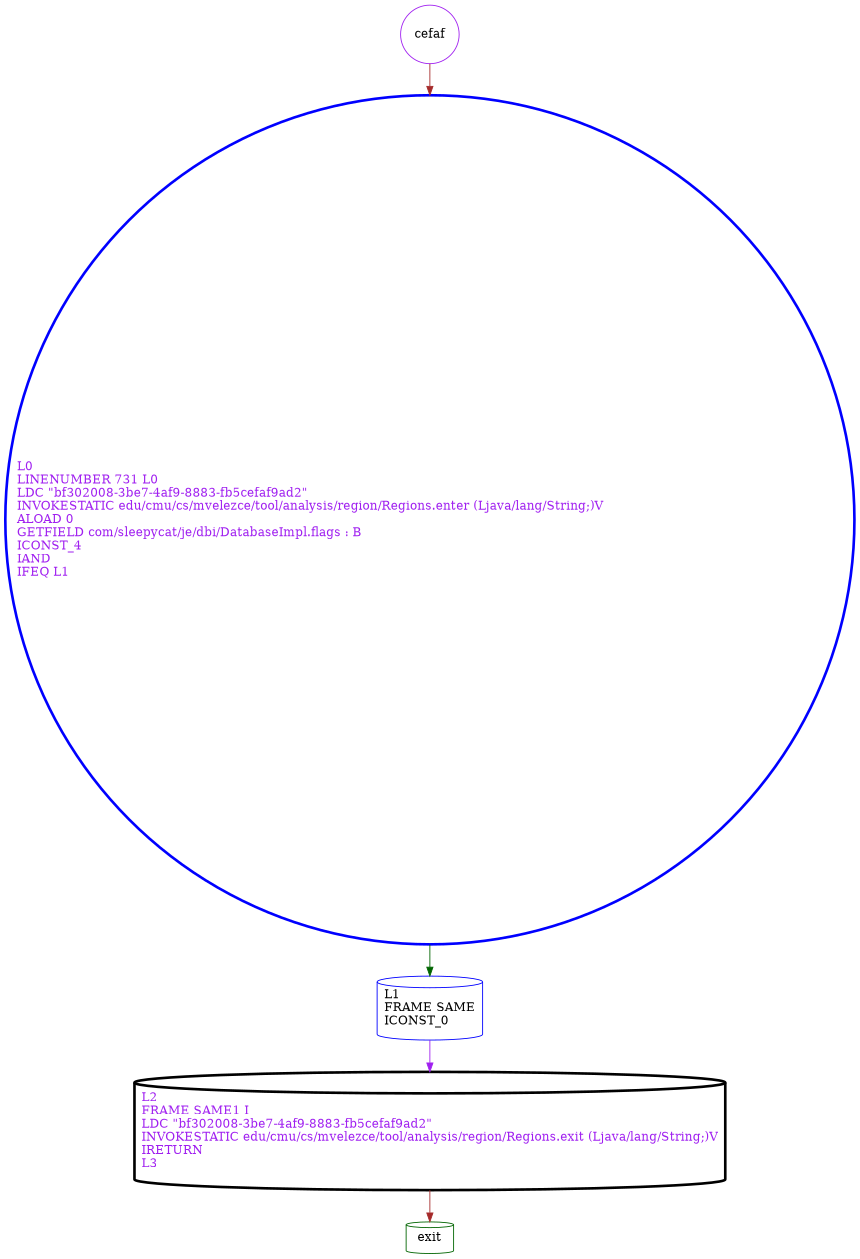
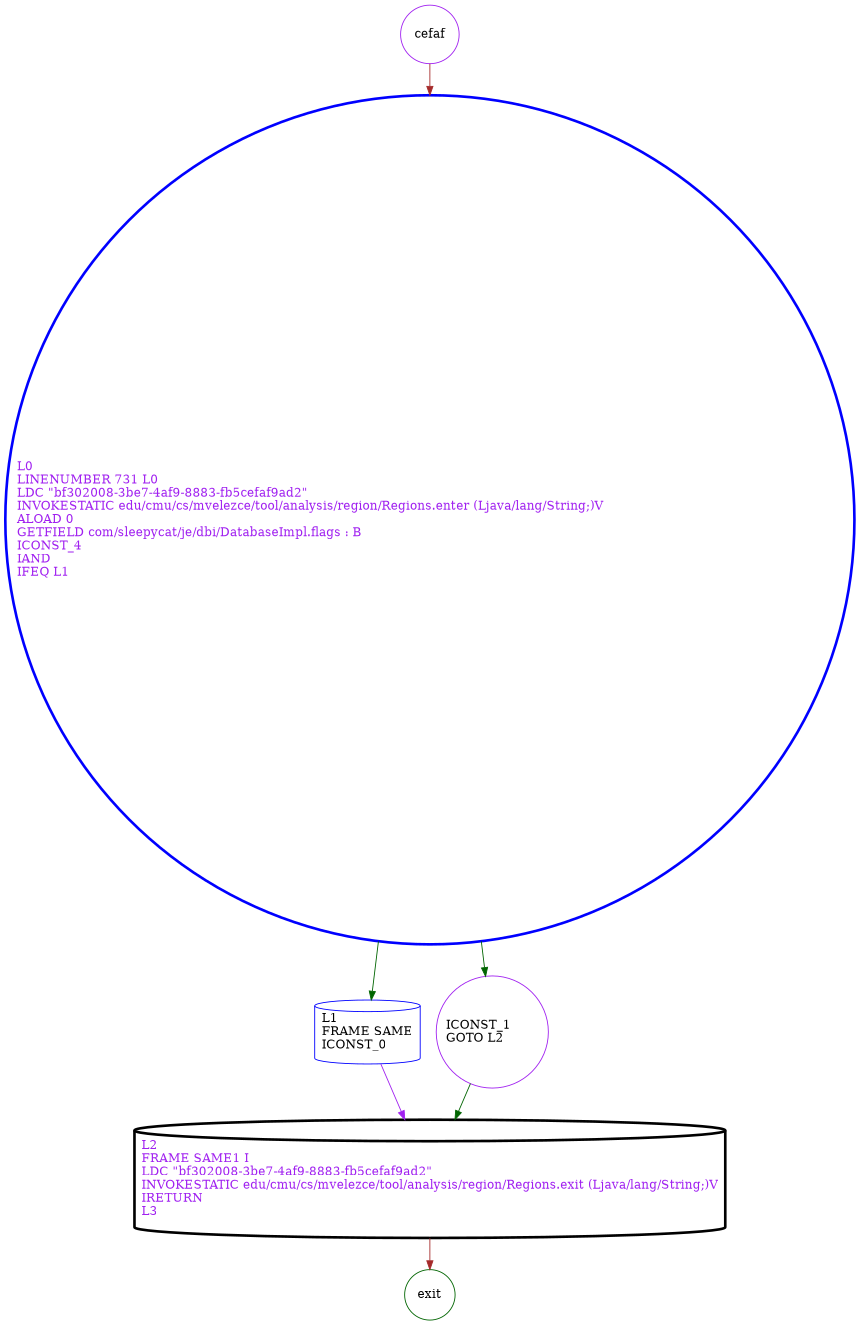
node "ICONST_1 GOTO L2": added
node "exit": shape cylinder -> circle
